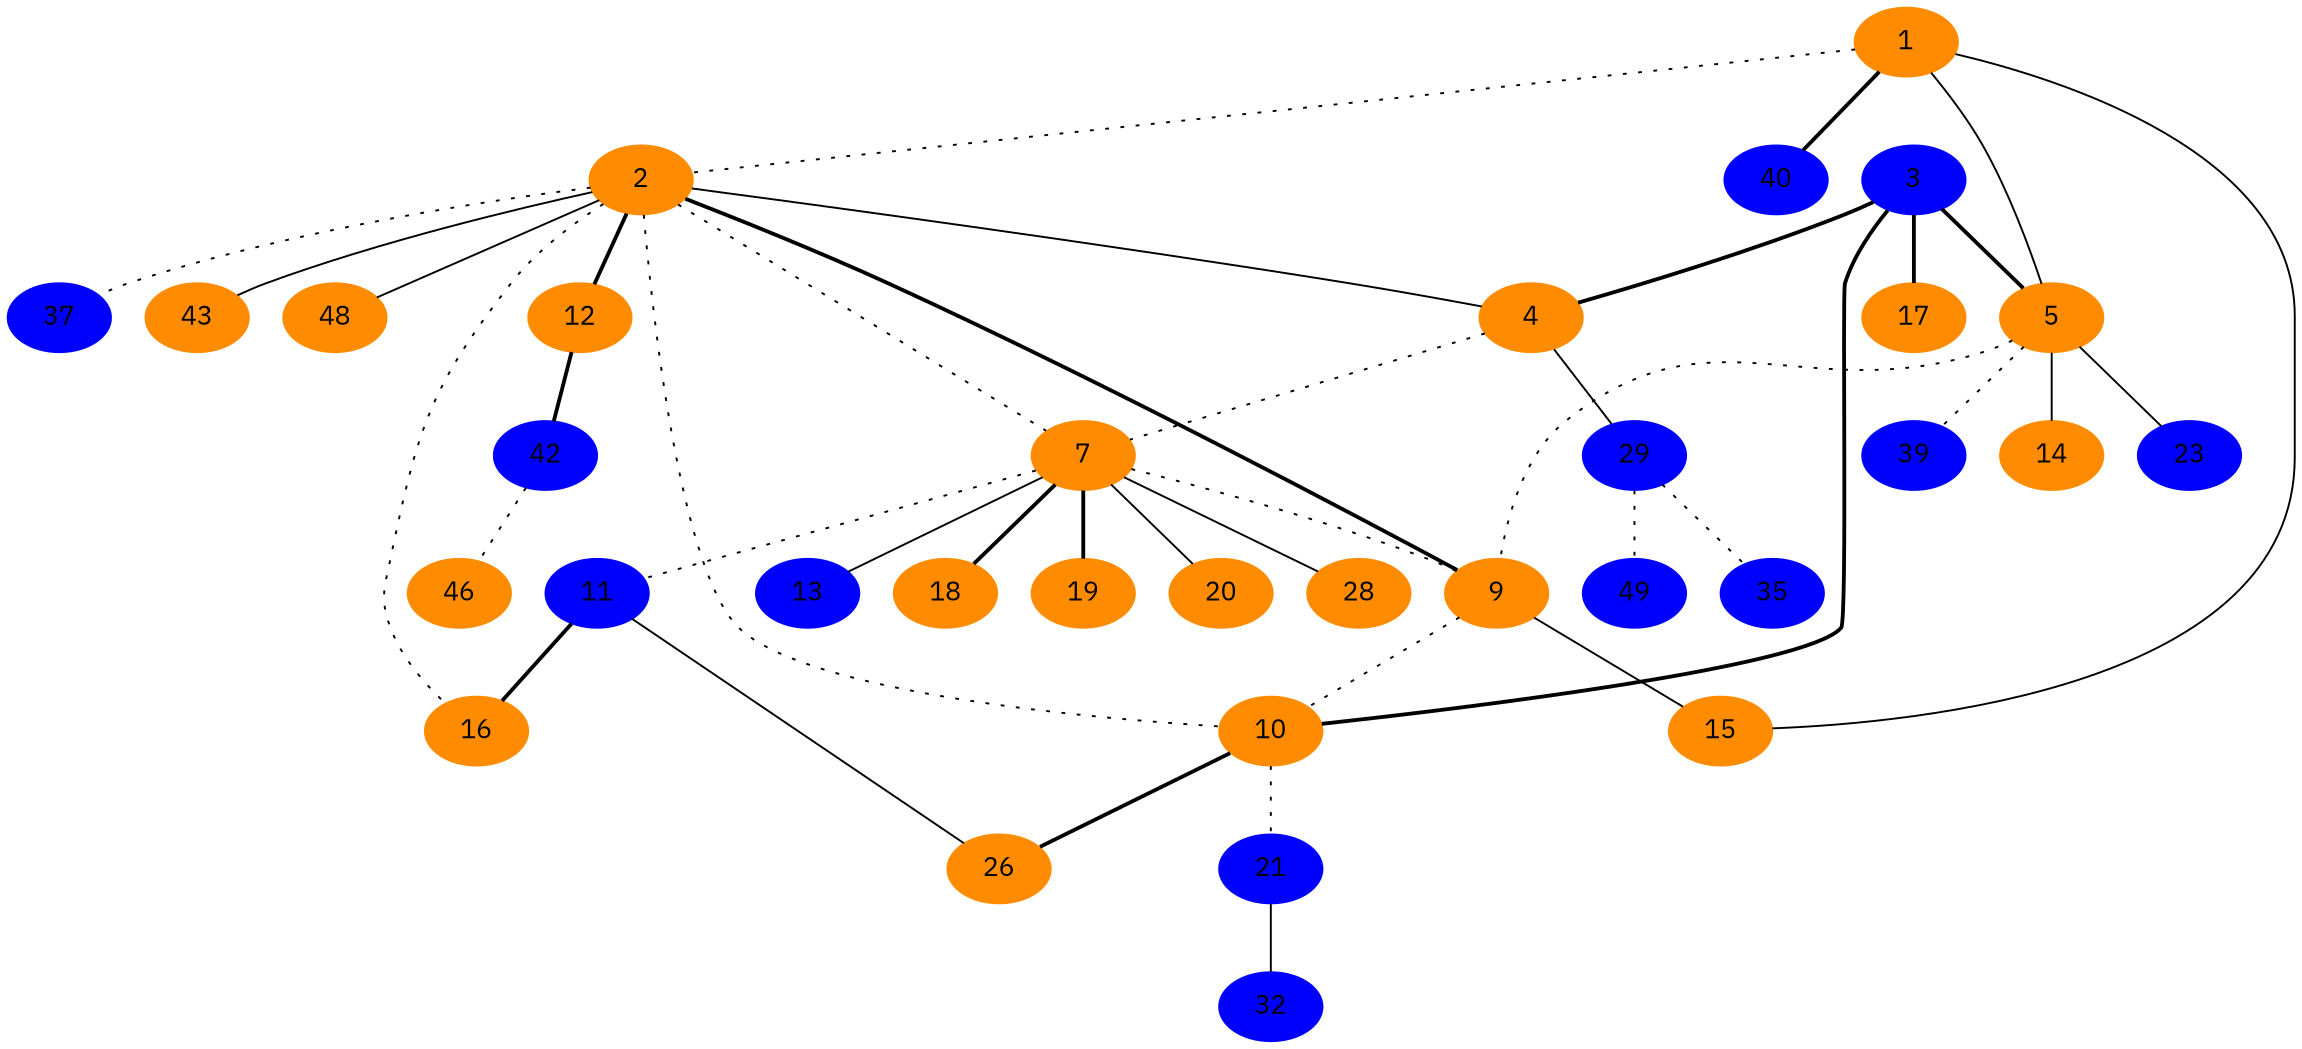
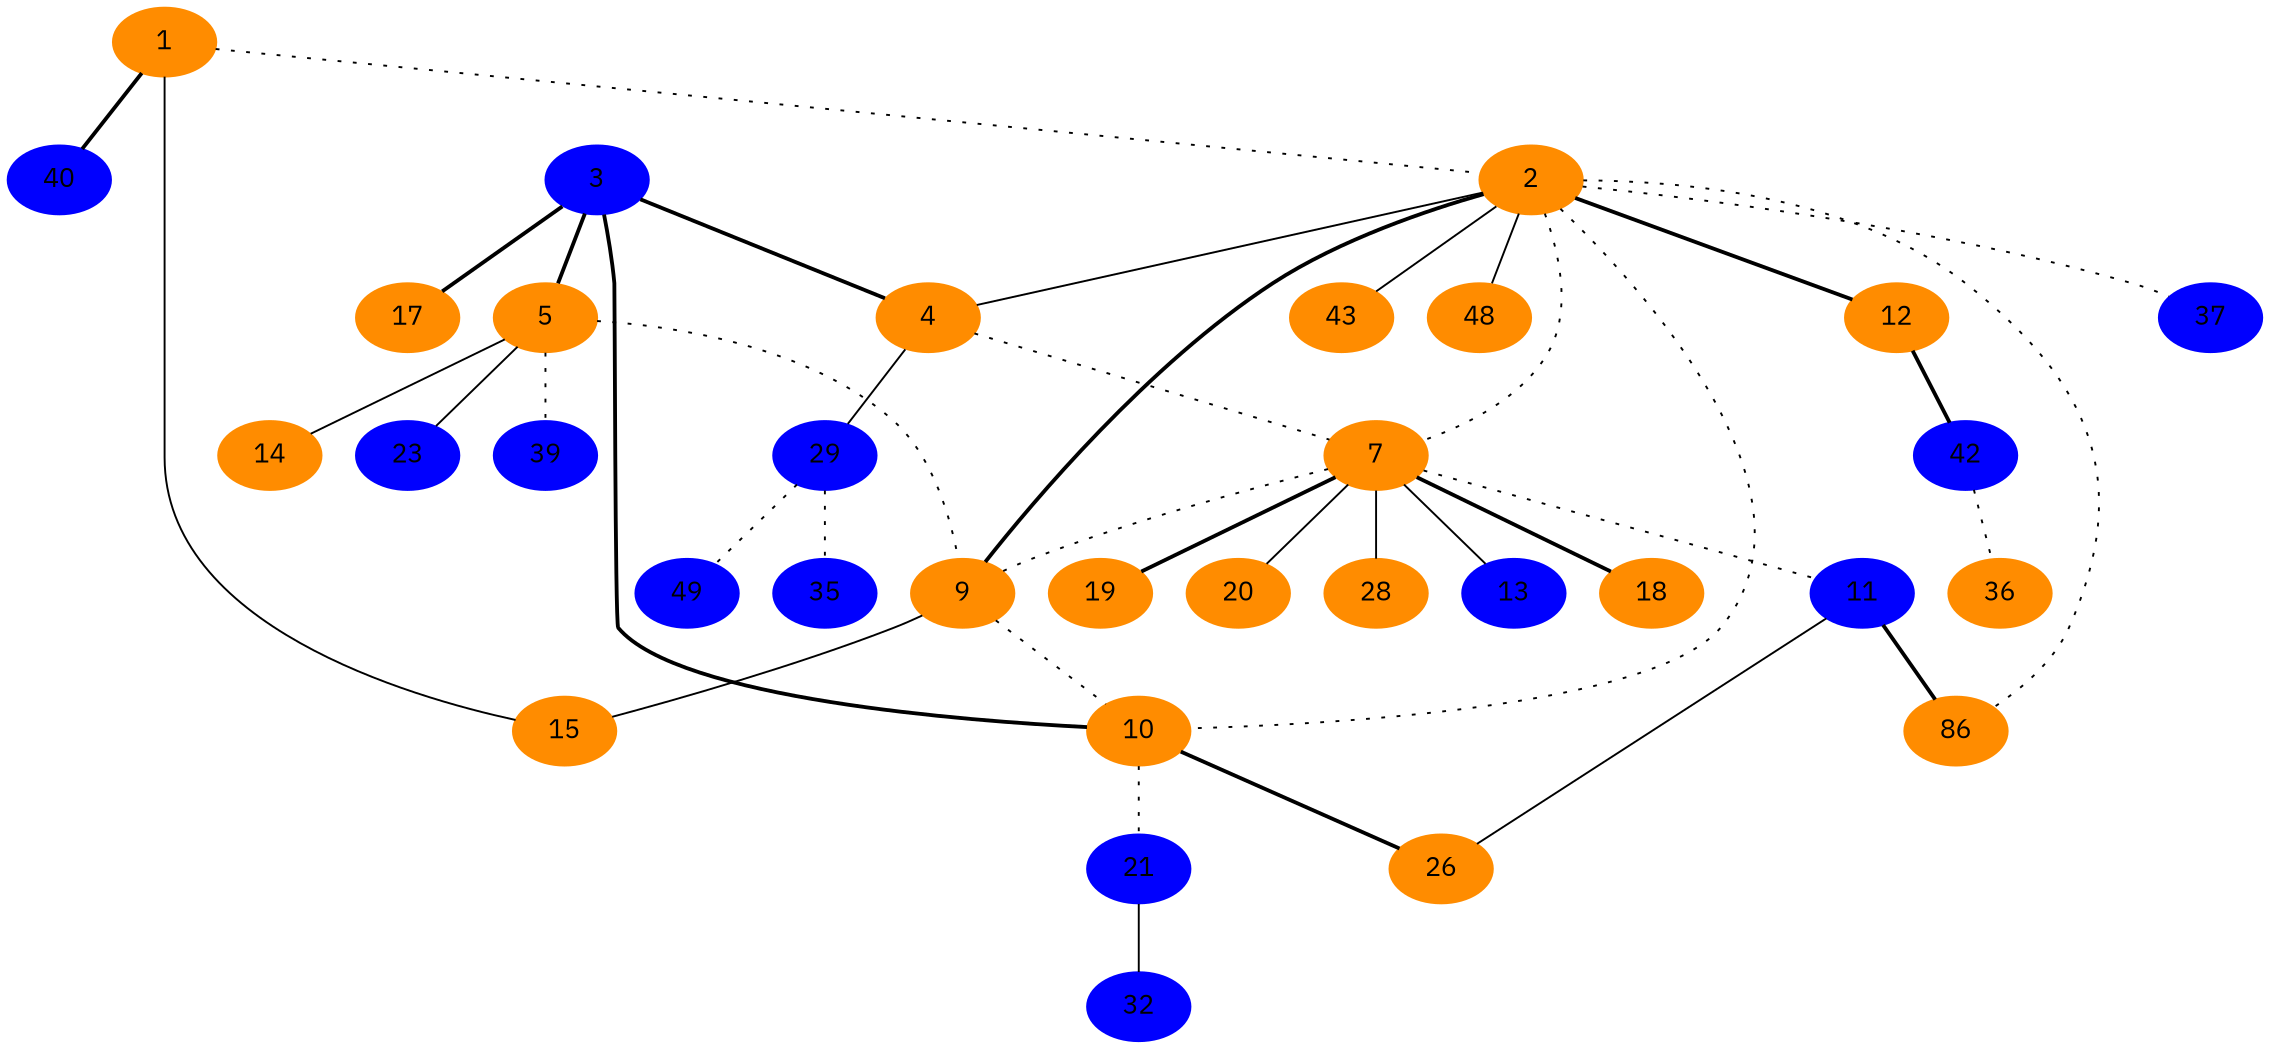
edge "1" -- "5": removed
node "46": label "46" -> "36"
node "16": label "16" -> "86"
